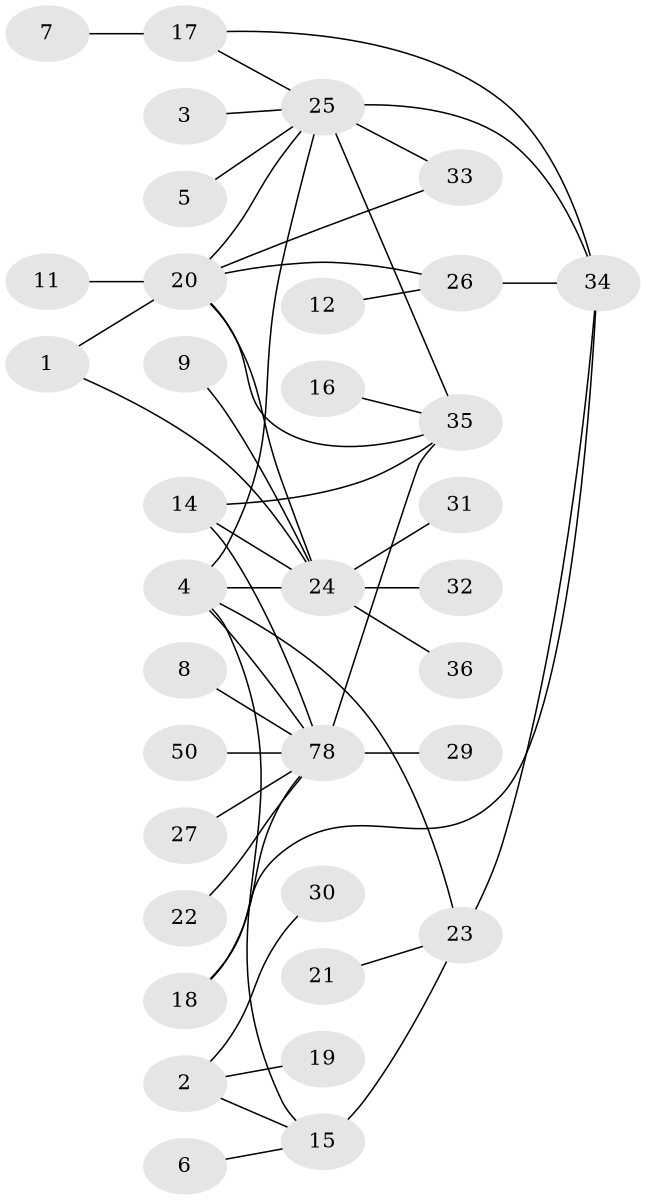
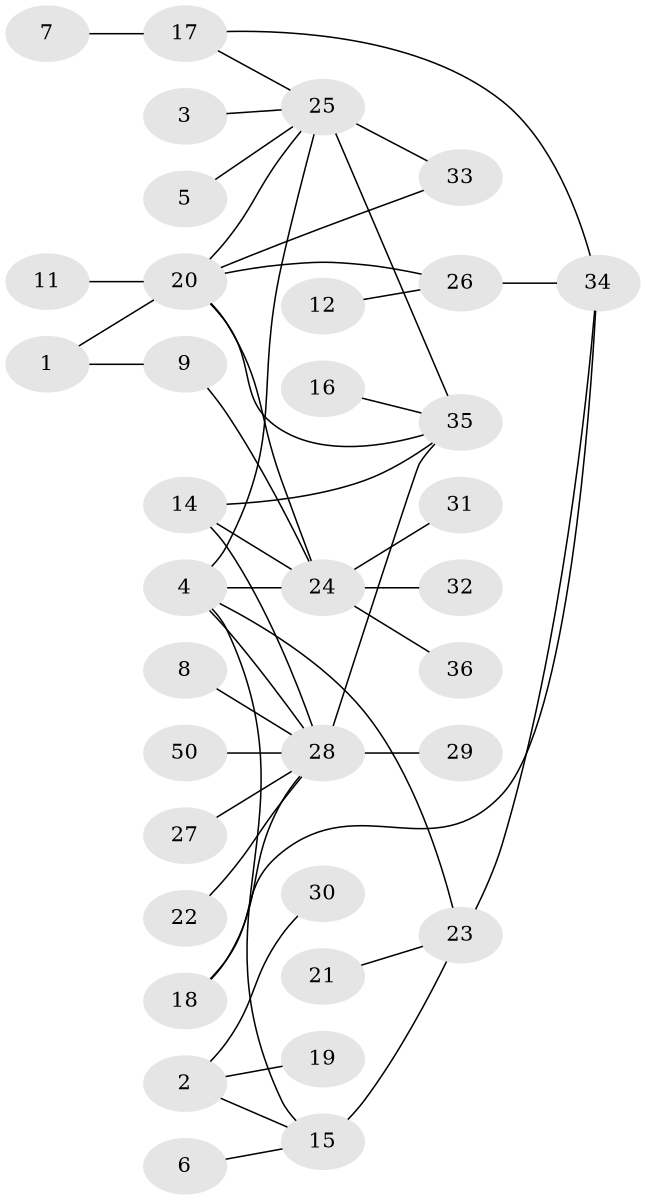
edge "25" -- "34": removed
edge "1" -- "24": now "1" -- "9"
node "78": label "78" -> "28"
